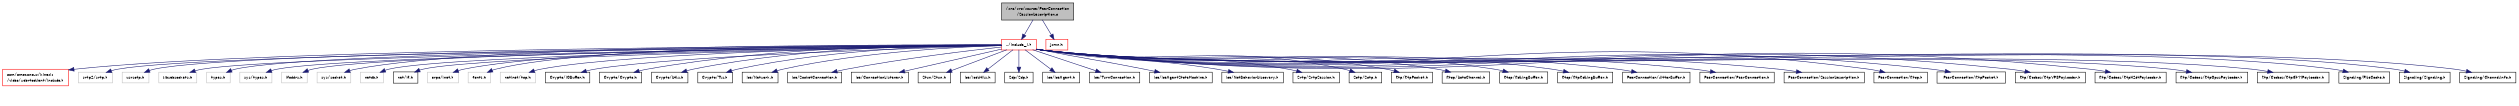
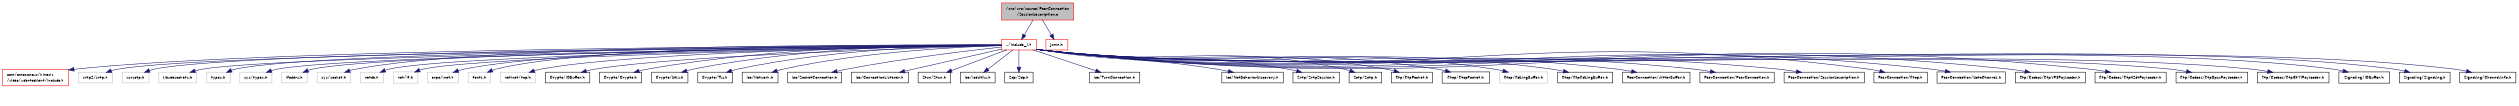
node "/src/src/source/PeerConnection /SessionDescription.c": color black -> red
node "net/if.h": color black -> grey75
node "Ice/IceAgent.h": removed
node "Ice/IceAgentStateMachine.h": removed
node "Rtcp/DataChannel.h": label "Rtcp/DataChannel.h" -> "Rtcp/RtcpPacket.h"
node "Rtcp/RollingBuffer.h": color black -> grey75
node "PeerConnection/RtpPacket.h": label "PeerConnection/RtpPacket.h" -> "PeerConnection/DataChannel.h"
node "Signaling/FileCache.h": label "Signaling/FileCache.h" -> "Signaling/IOBuffer.h"
